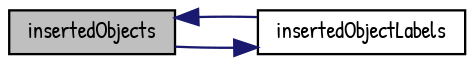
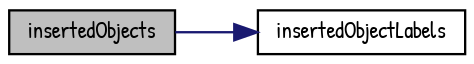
edge "insertedObjectLabels" -> "insertedObjects": removed
